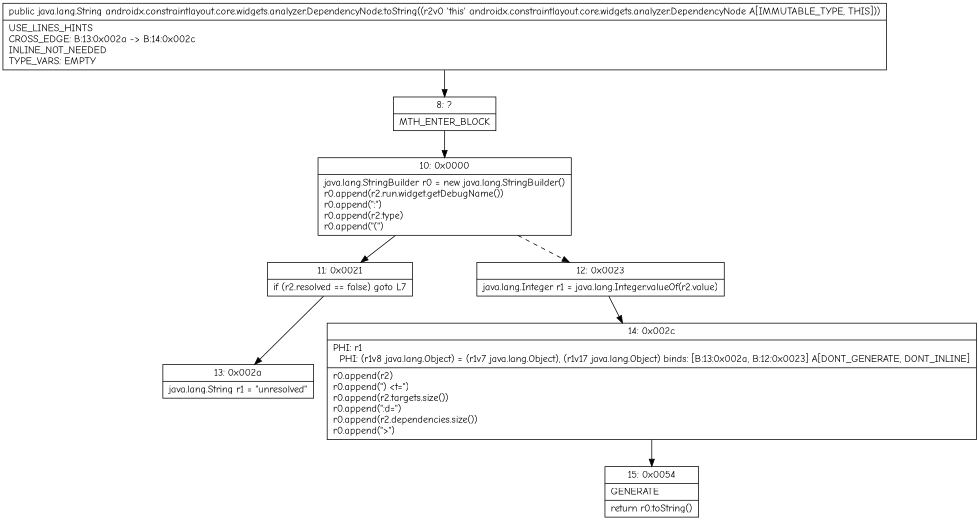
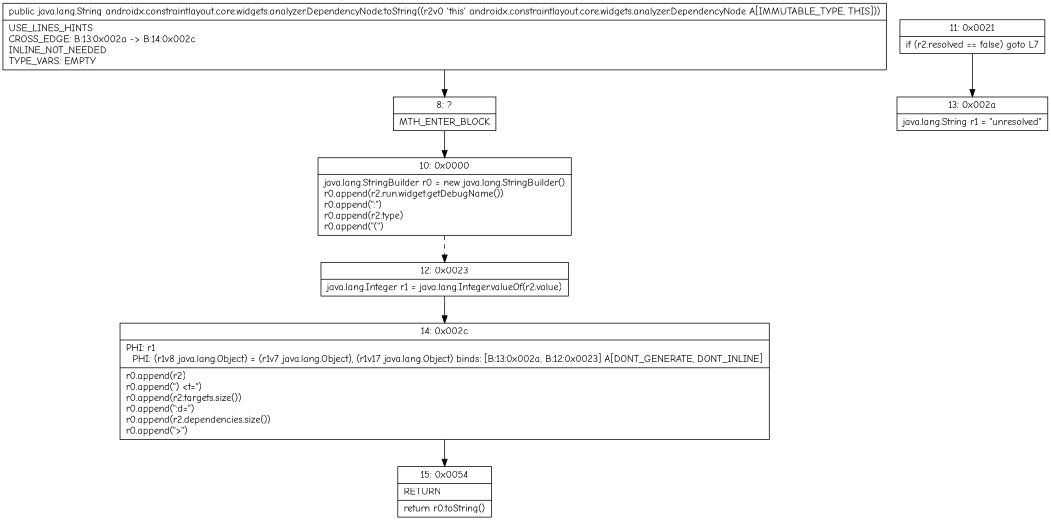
edge "10: 0x0000" -> "11: 0x0021": removed
node "15: 0x0054": text "GENERATE" -> "RETURN"
